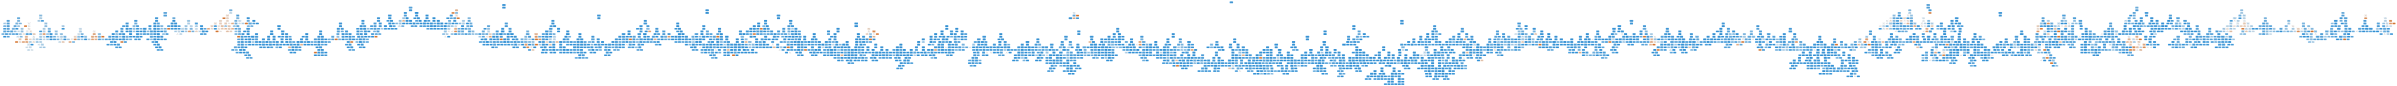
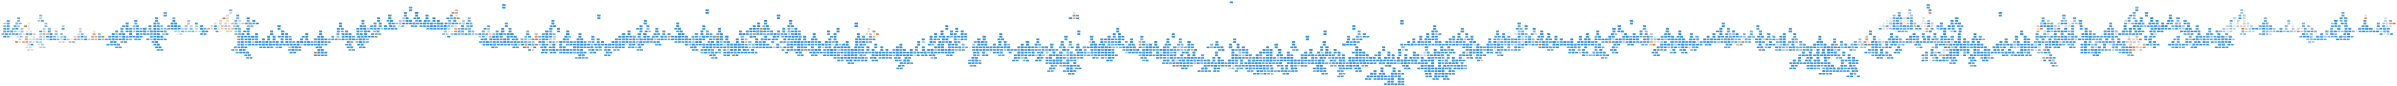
node "gini = 0.35 samples = 11 value = [4, 14] class = Torque_max": fillcolor #72b9ec -> #fae7da
node "gini = 0.43 samples = 12 value = [7, 15] class = Torque_max": fillcolor #eeab7b -> #95cbf1
node "gini = 0.44 samples = 4 value = [3, 6] class = Torque_max": fillcolor #9ccef2 -> #f0b78e
